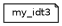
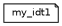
node "my_idt3": label "my_idt3" -> "my_idt1"
